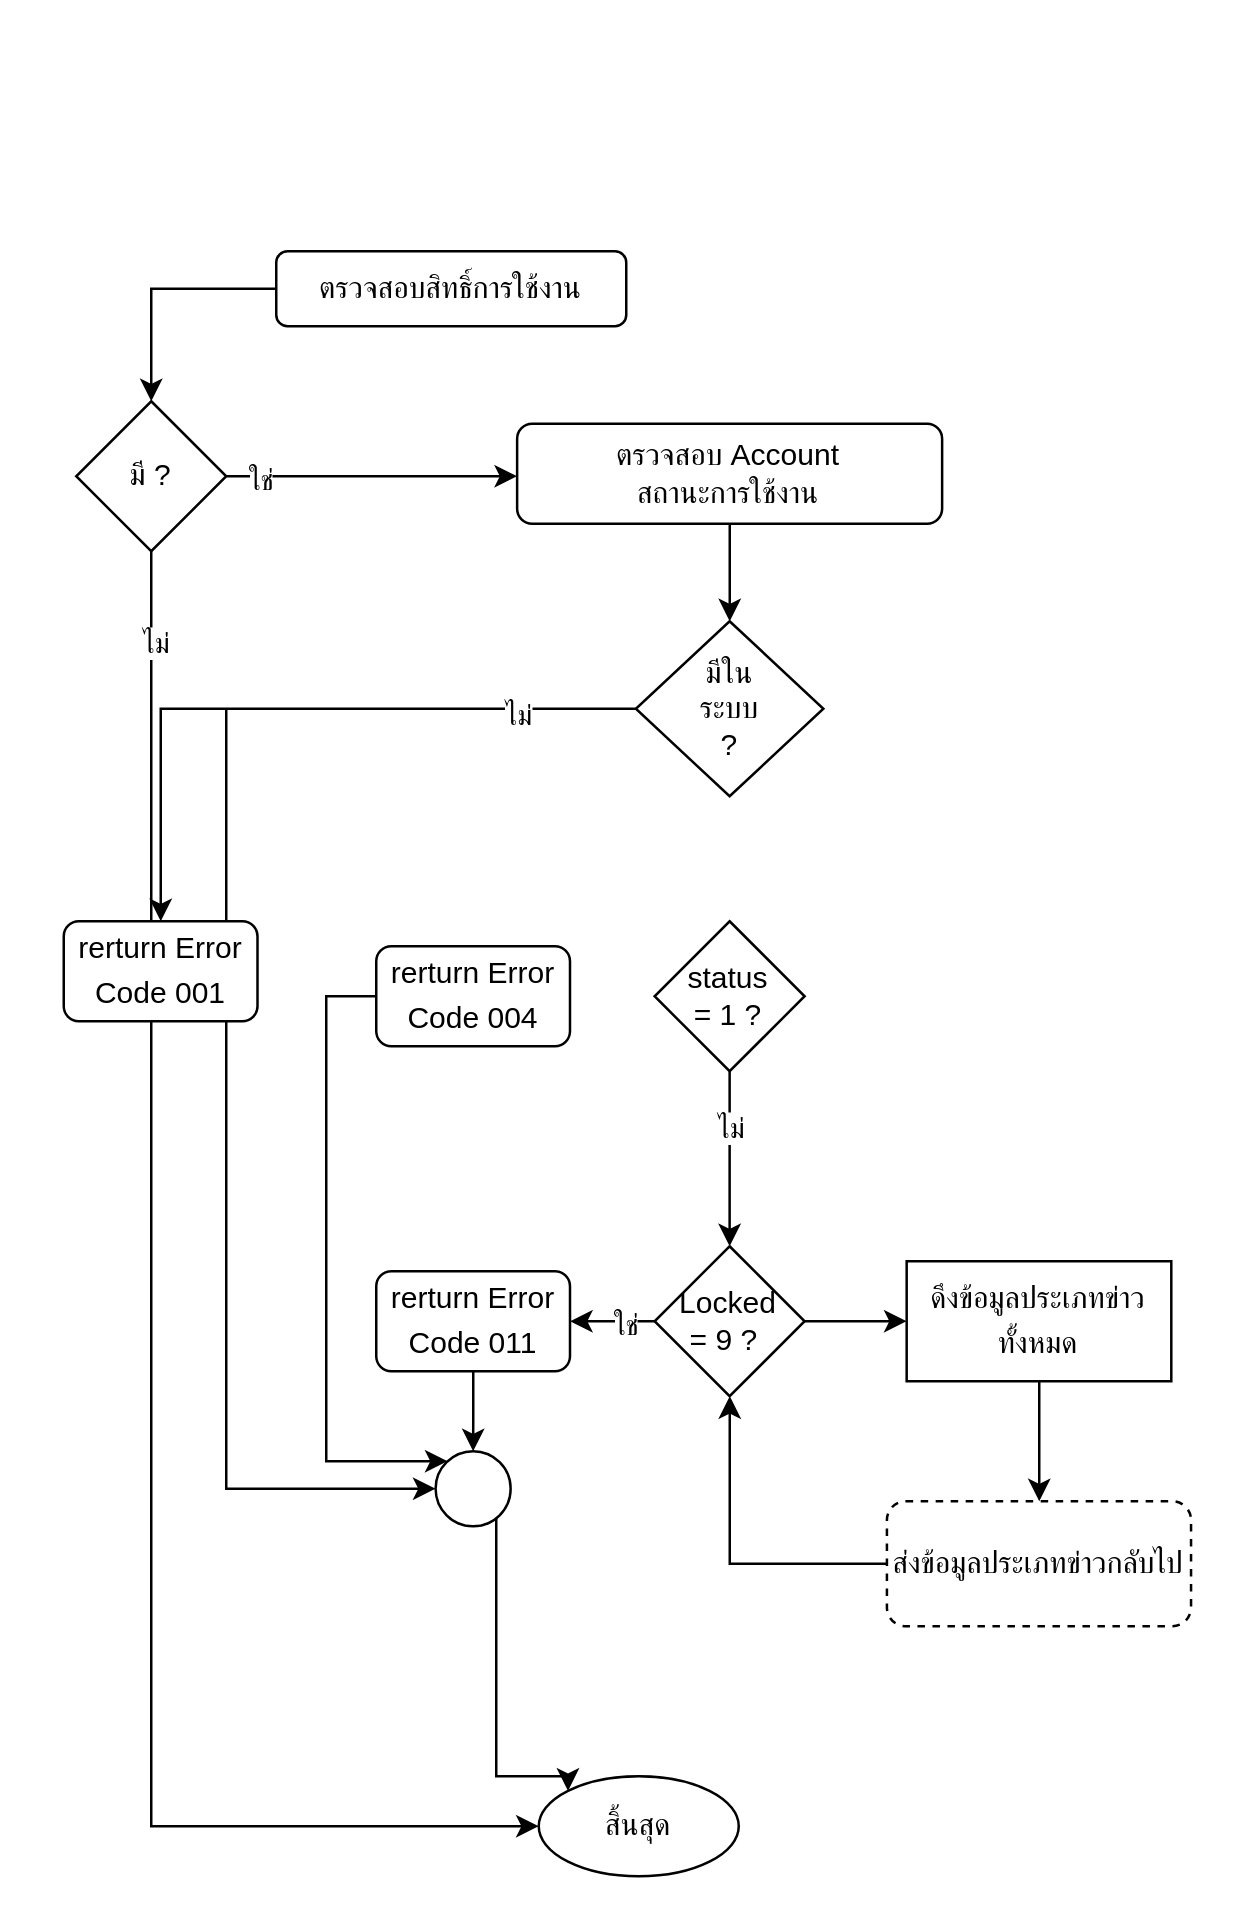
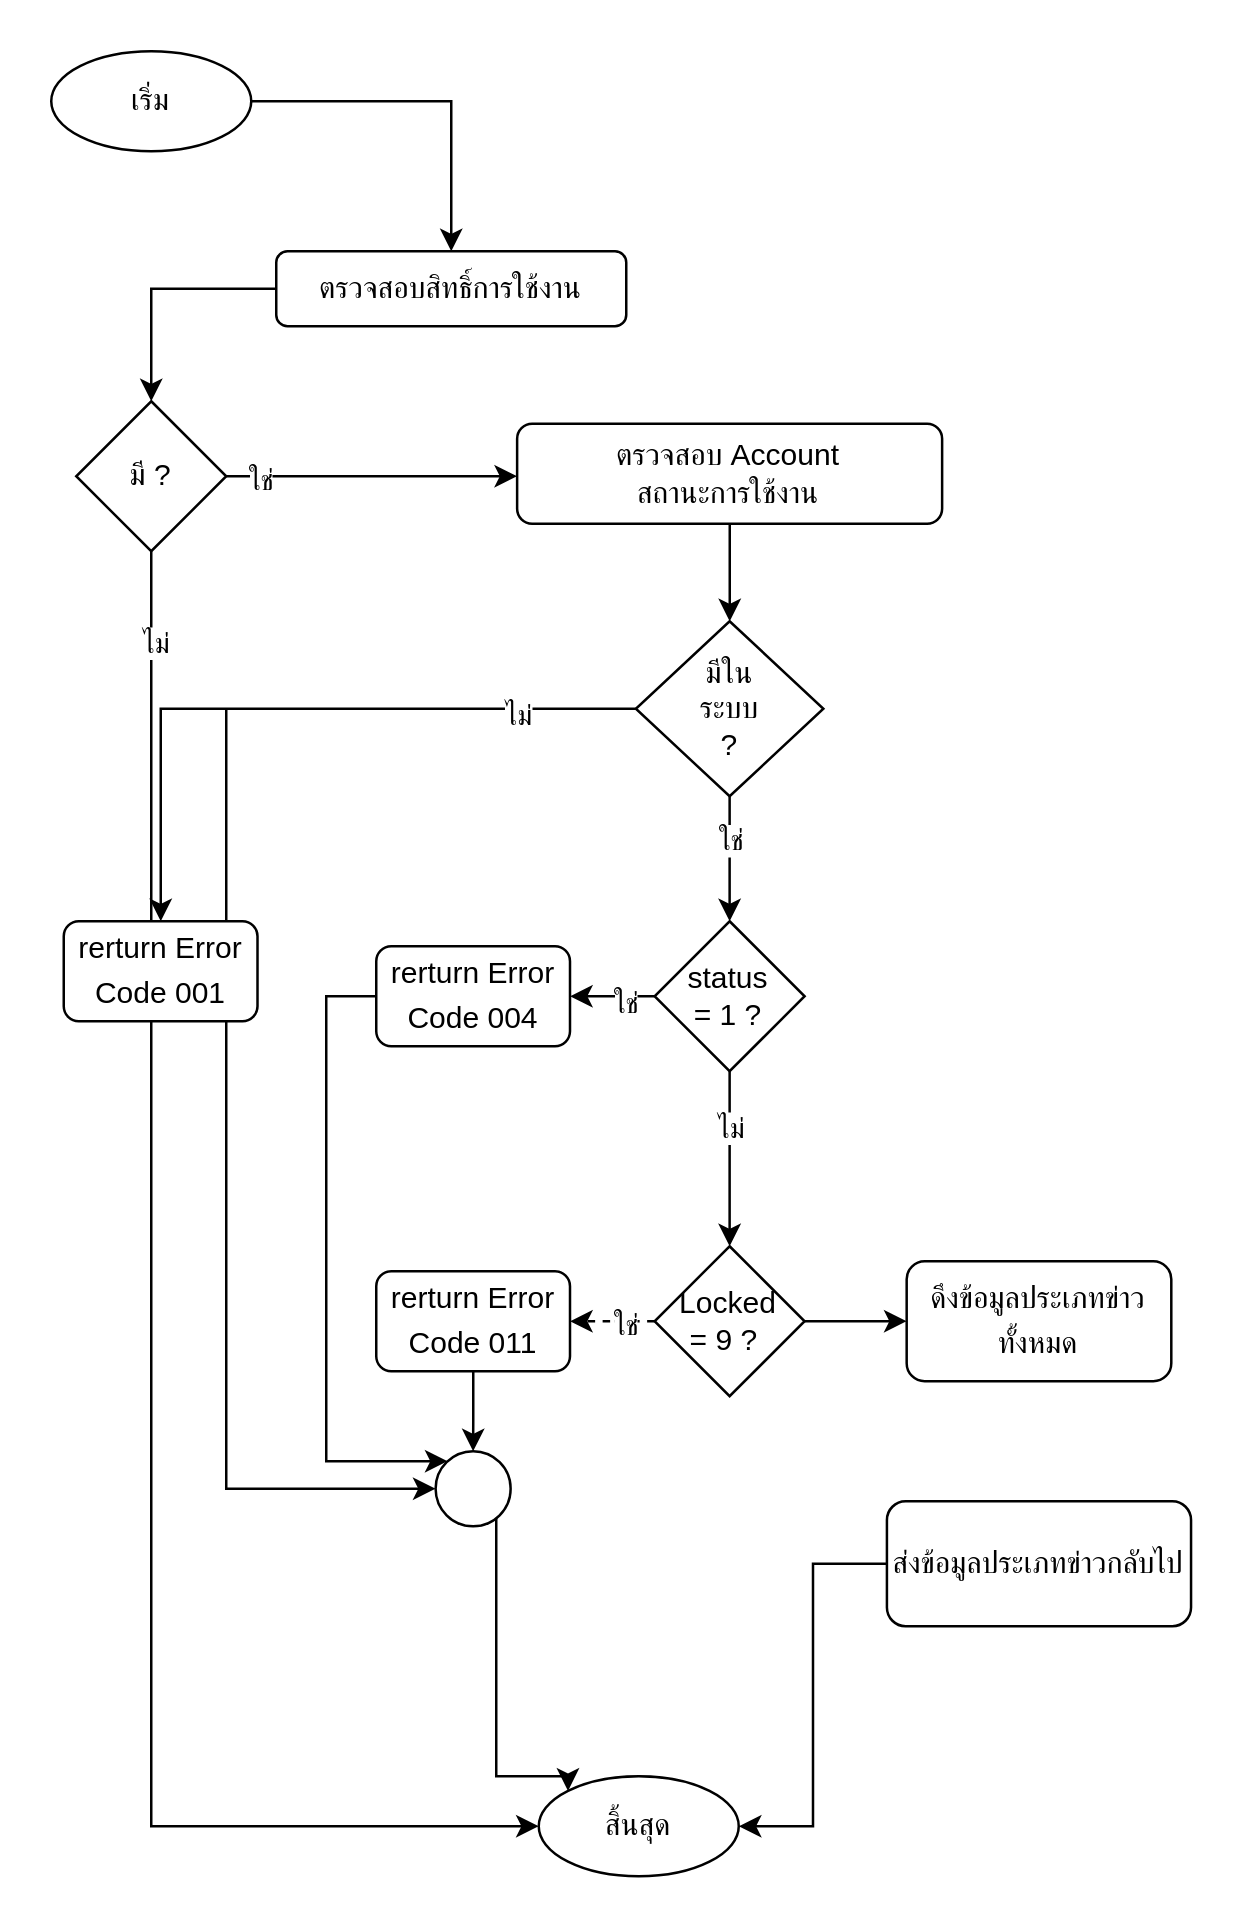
node "เริ่ม": added
edge "เริ่ม" -> "ตรวจสอบสิทธิ์การใช้งาน": added
edge "มีใน ระบบ ?" -> "status= 1 ?": added, label "ใช่"
edge "status= 1 ?" -> "rerturn Error Code 004": added, label "ใช่"
edge "Locked= 9 ?" -> "rerturn Error Code 011": style solid -> dashed
node "ดึงข้อมูลประเภทข่าวทั้งหมด": shape rectangle -> rounded rectangle
edge "ดึงข้อมูลประเภทข่าวทั้งหมด" -> "ส่งข้อมูลประเภทข่าวกลับไป": removed
edge "ส่งข้อมูลประเภทข่าวกลับไป" -> "Locked= 9 ?": now "ส่งข้อมูลประเภทข่าวกลับไป" -> "สิ้นสุด"
node "ส่งข้อมูลประเภทข่าวกลับไป": style dashed -> solid
